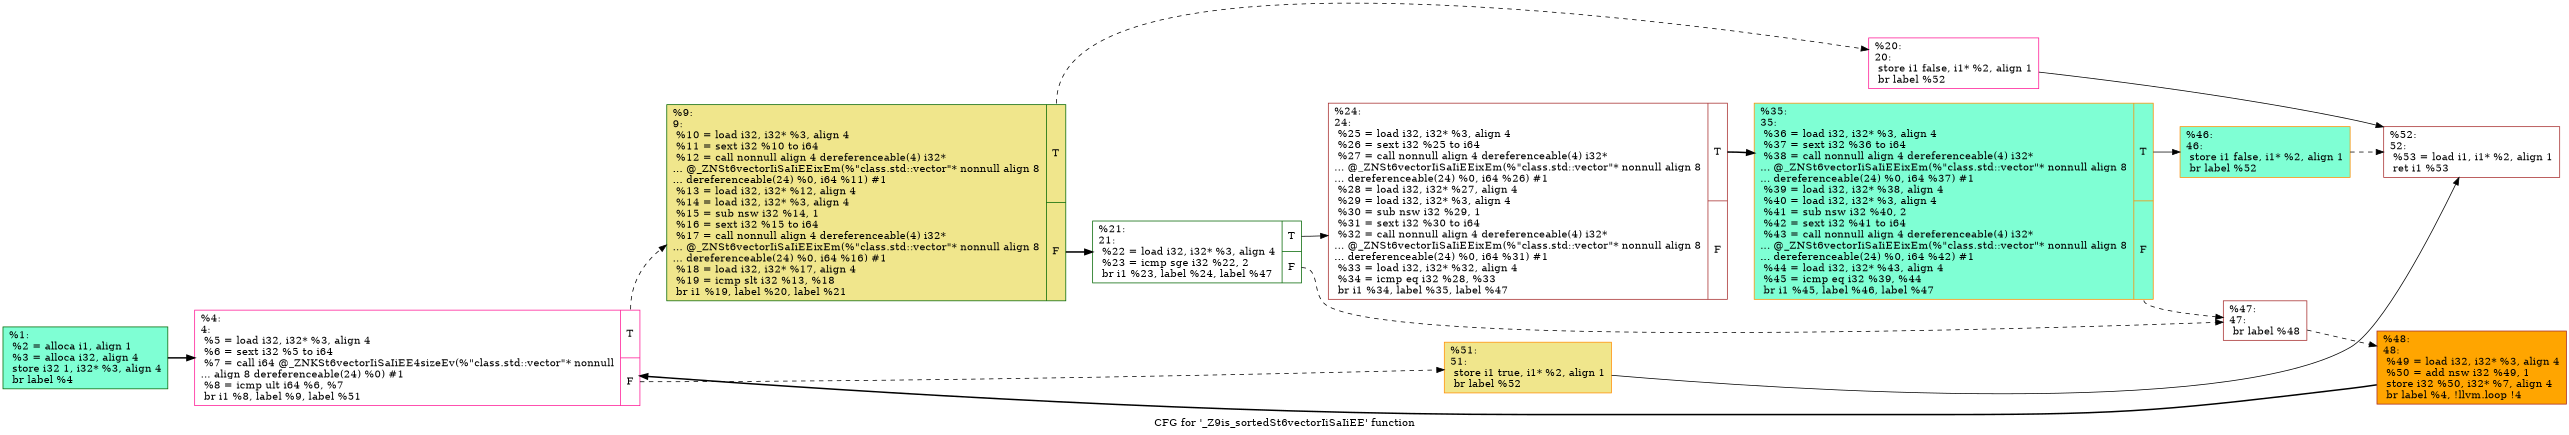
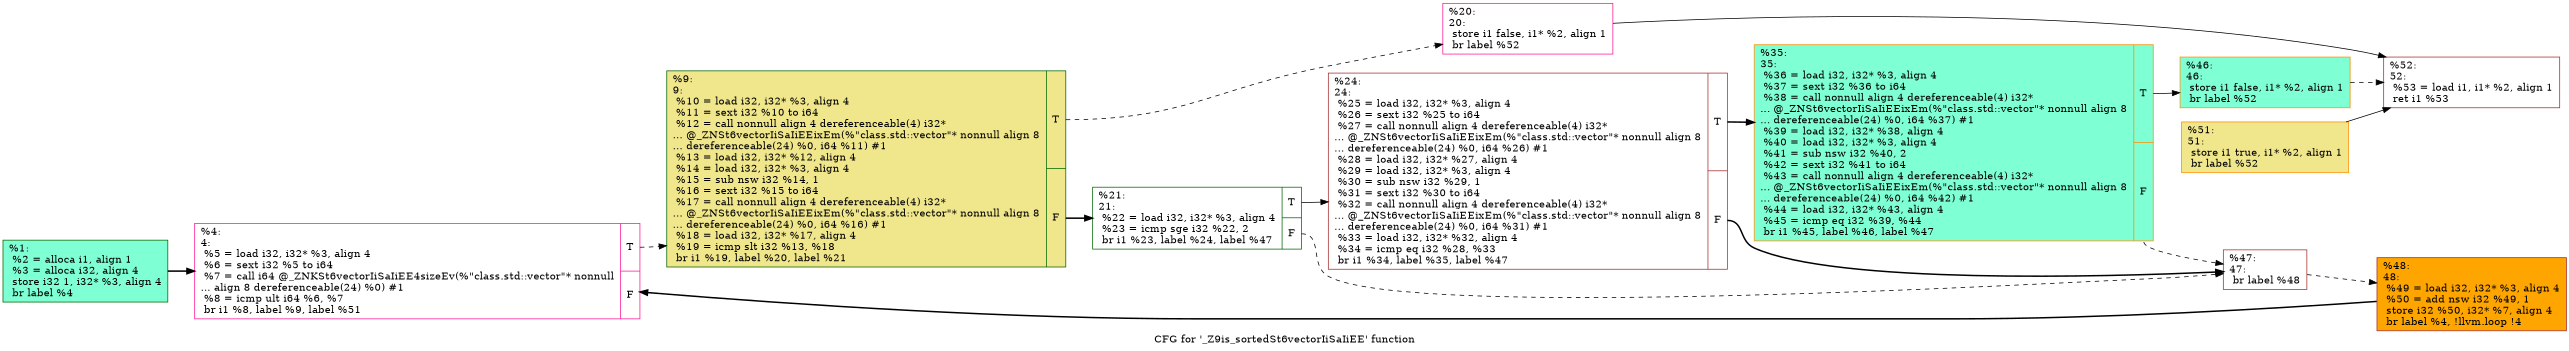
edge "%24:" -> "%47:": added
edge "%4:" -> "%51:": removed
